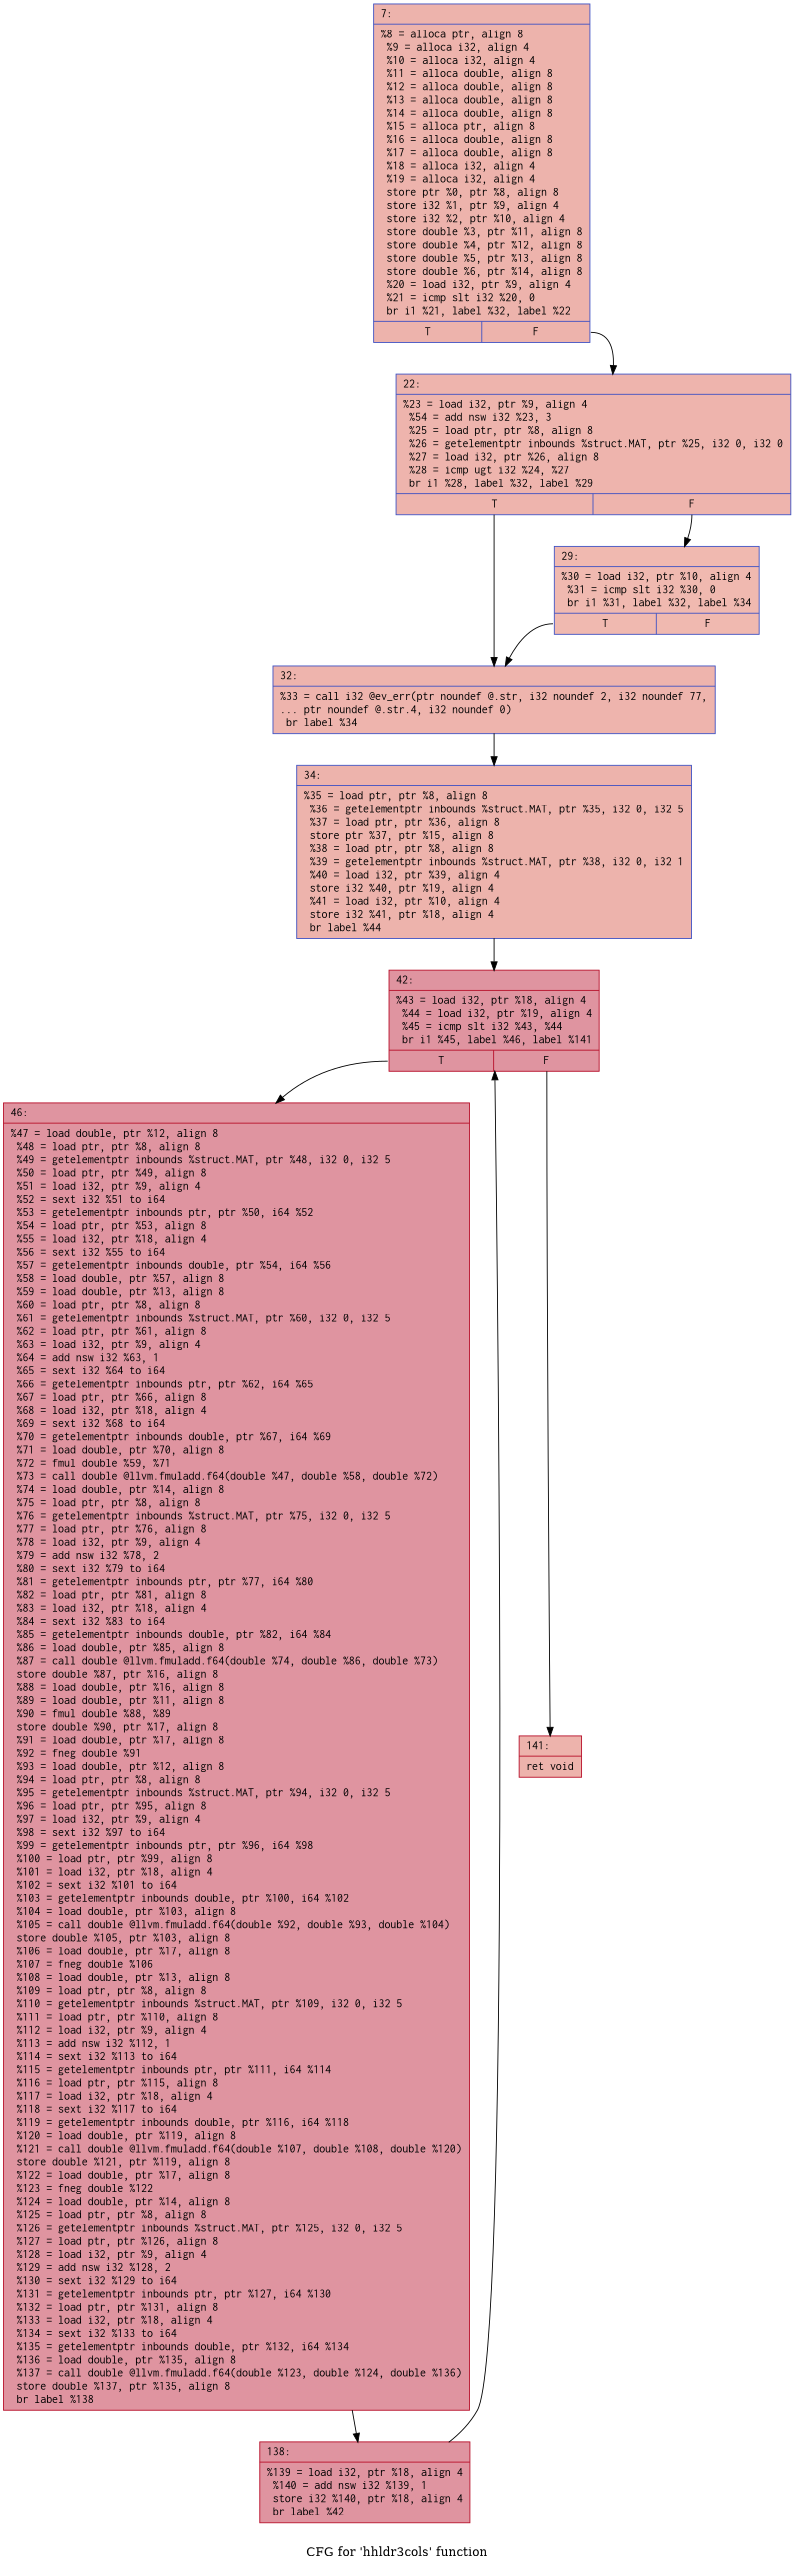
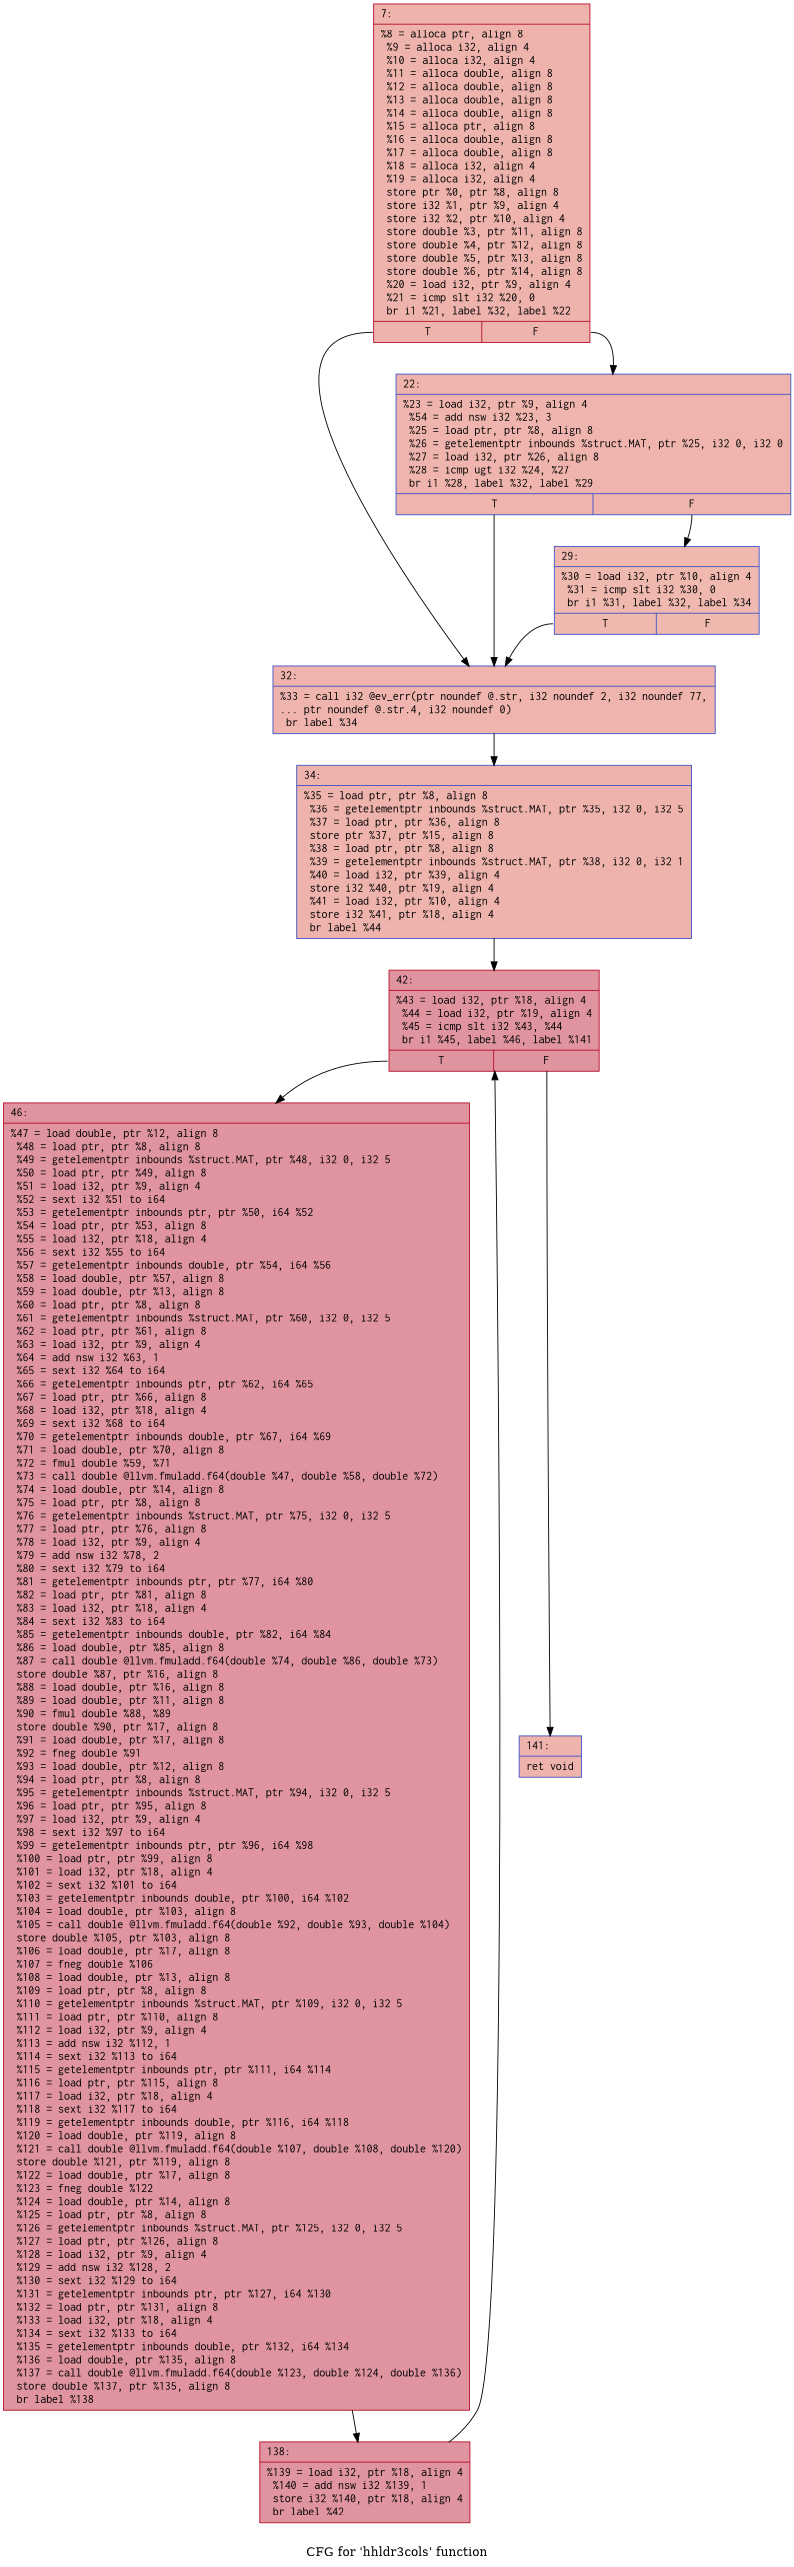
node "7:": color #3d50c3ff -> #b70d28ff
edge "7:" -> "32:": added
node "141:": color #b70d28ff -> #3d50c3ff
